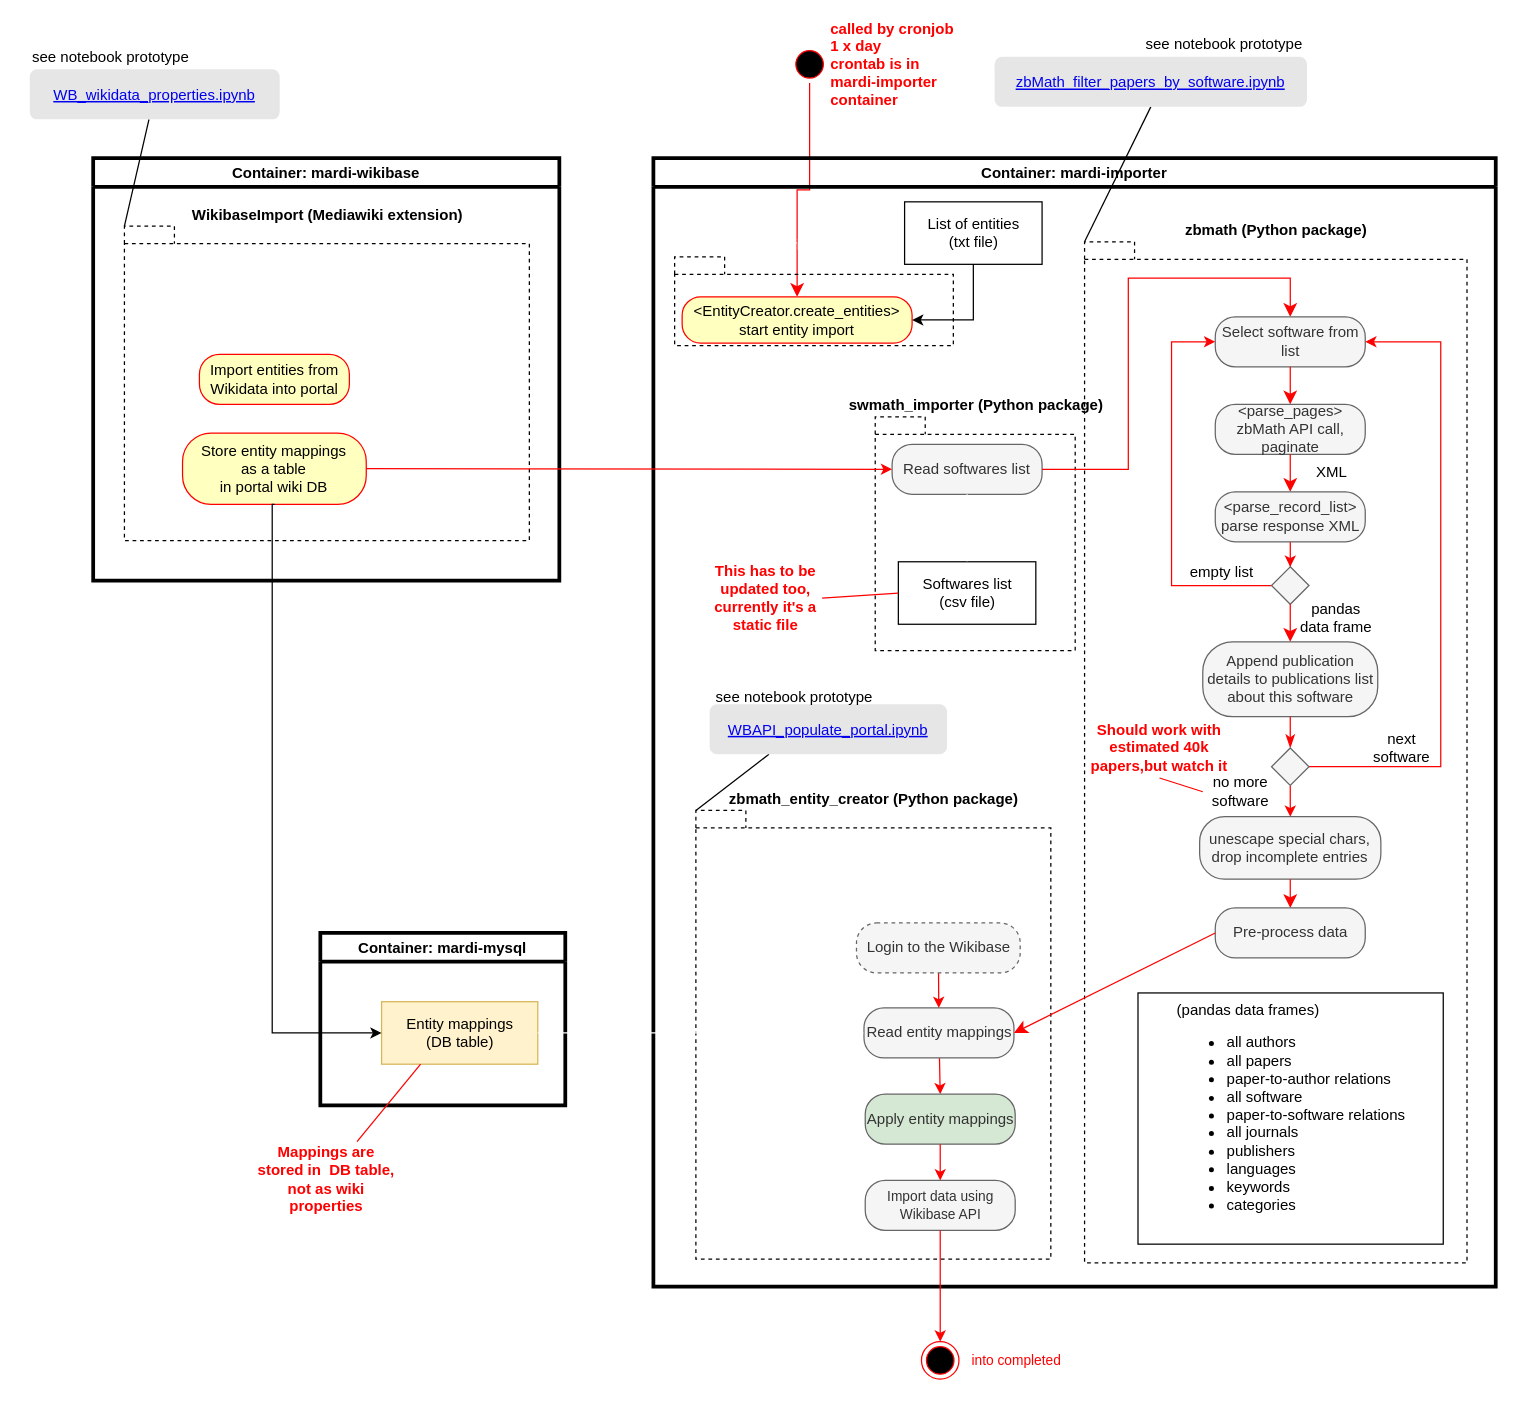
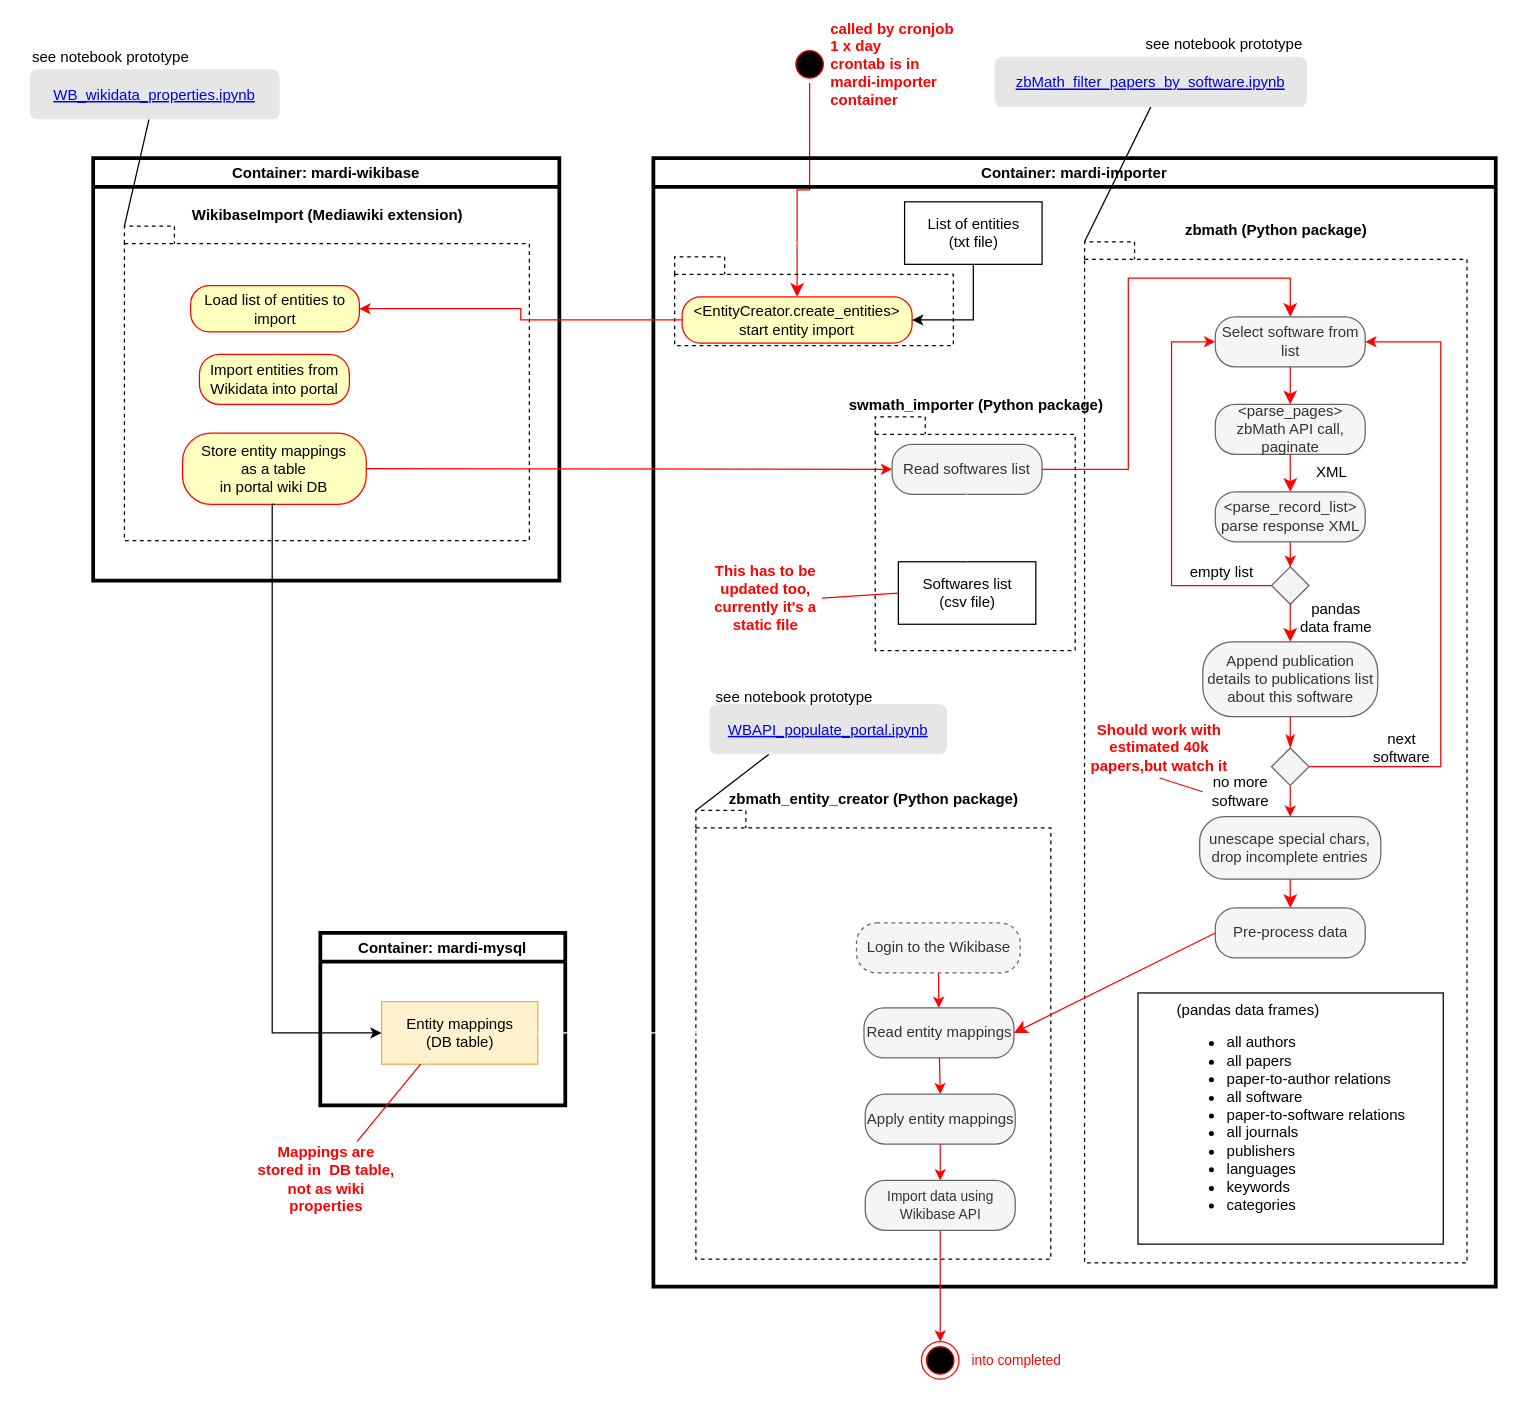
node "Load list of entities to import": added
edge "<EntityCreator.create_entities> start entity import" -> "Load list of entities to import": added
node "Apply entity mappings": fillcolor #d5e8d4 -> #f5f5f5
